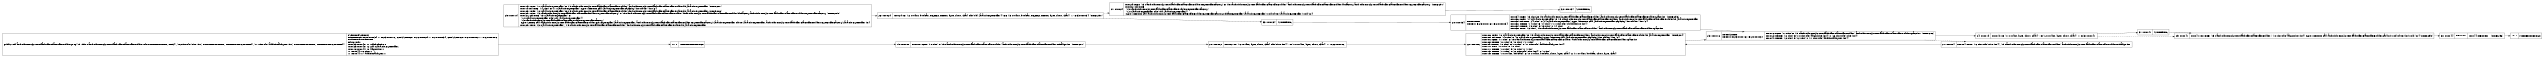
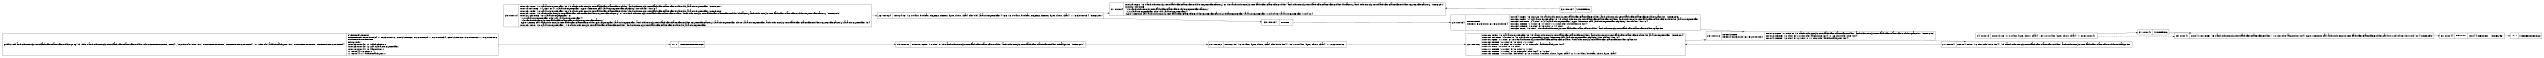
edge "27: 0x002f" -> "32: 0x0034": reversed
node "33: 0x0034": text "SYNTHETIC" -> "INLINE"
edge "23: 0x0016" -> "24: 0x001b": removed
